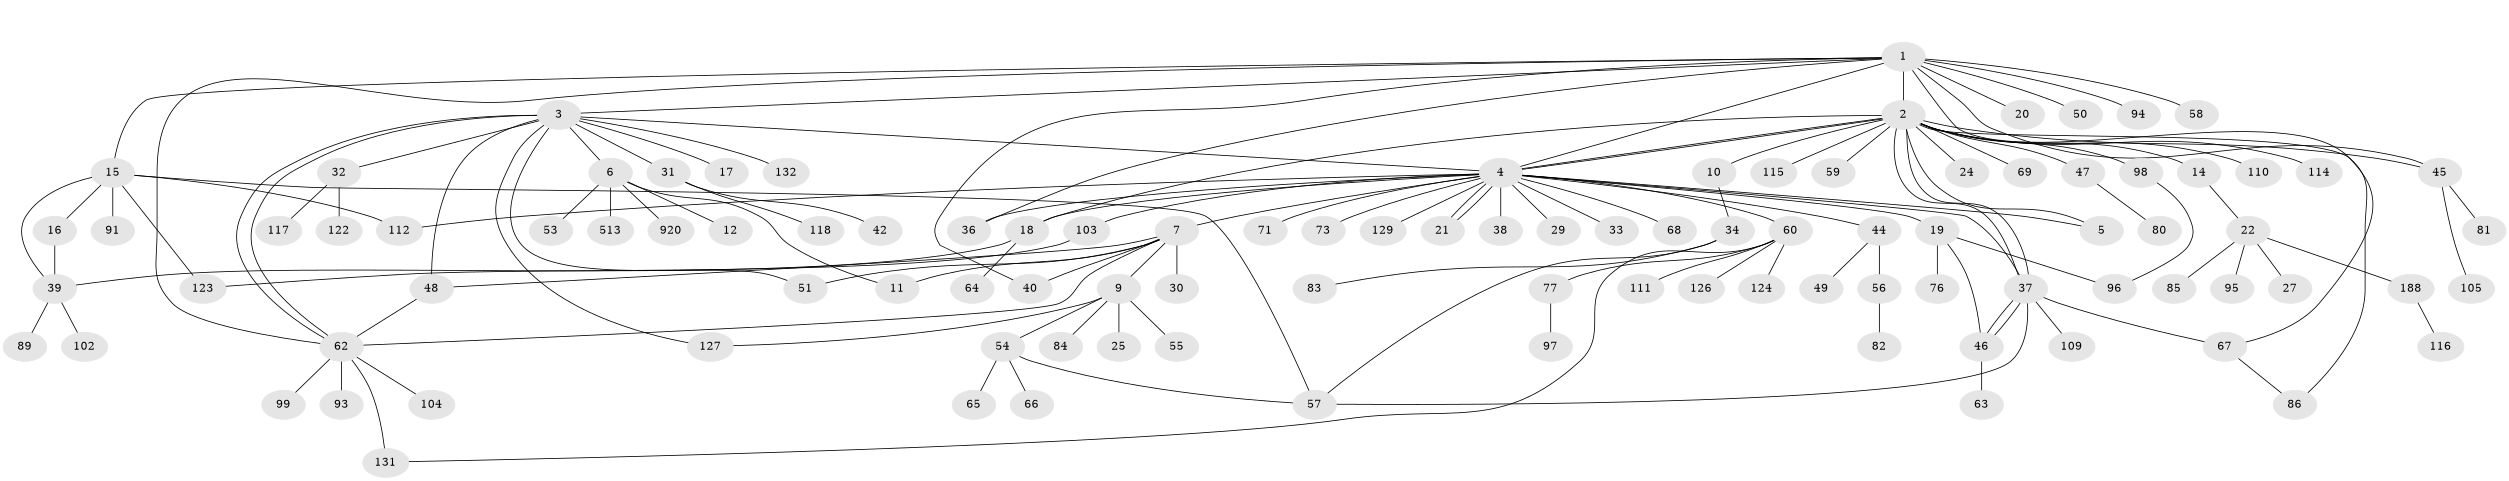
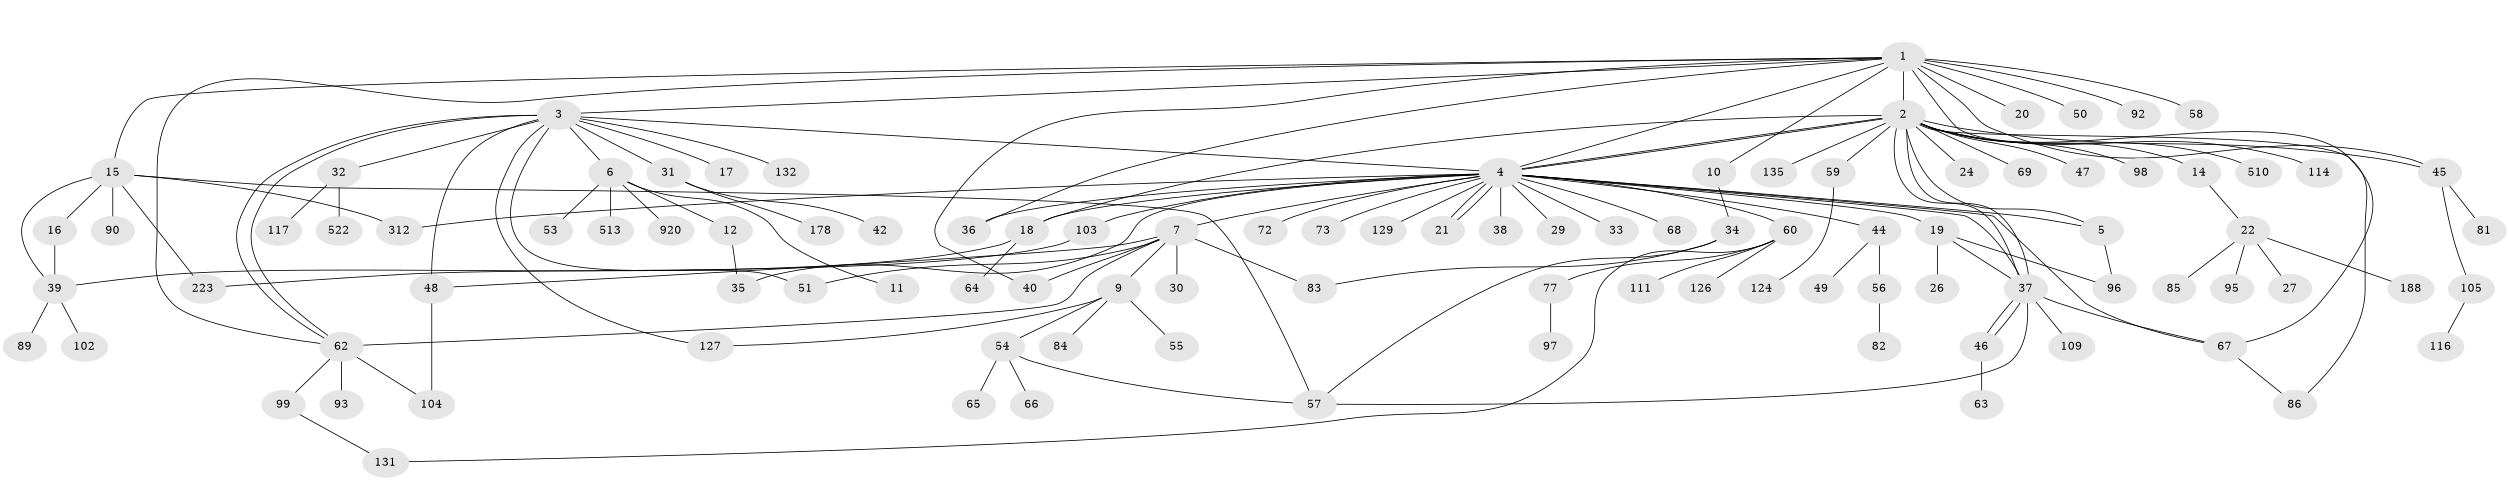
node "94": label "94" -> "92"
edge "2" -- "10": now "1" -- "10"
node "115": label "115" -> "135"
node "110": label "110" -> "510"
node "91": label "91" -> "90"
node "122": label "122" -> "522"
node "112": label "112" -> "312"
node "118": label "118" -> "178"
node "71": label "71" -> "72"
node "80": removed
edge "98" -- "96": now "5" -- "96"
edge "4" -- "67": added
edge "60" -- "124": now "59" -- "124"
edge "7" -- "11": now "7" -- "83"
edge "19" -- "46": now "19" -- "37"
node "123": label "123" -> "223"
node "35": added
node "76": label "76" -> "26"
edge "48" -- "62": now "48" -- "104"
edge "188" -- "116": now "105" -- "116"
node "25": removed
edge "62" -- "131": now "99" -- "131"
